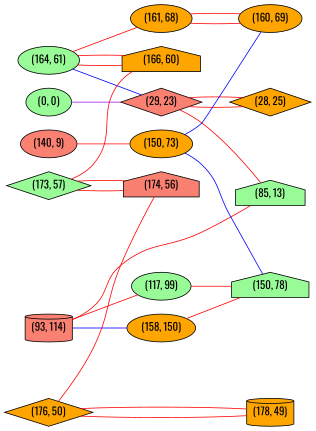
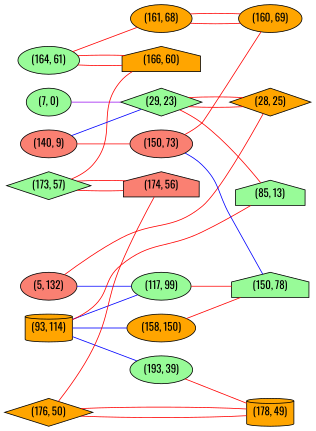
edge "(164, 61)" -- "(29, 23)": now "(140, 9)" -- "(29, 23)"
edge "(160, 69)" -- "(150, 73)": color blue -> red
node "(0, 0)": label "(0, 0)" -> "(7, 0)"
node "(29, 23)": fillcolor salmon -> palegreen
node "(150, 73)": fillcolor orange -> salmon
node "(5, 132)": added
edge "(117, 99)" -- "(93, 114)": color red -> blue
node "(93, 114)": fillcolor salmon -> orange
node "(193, 39)": added
